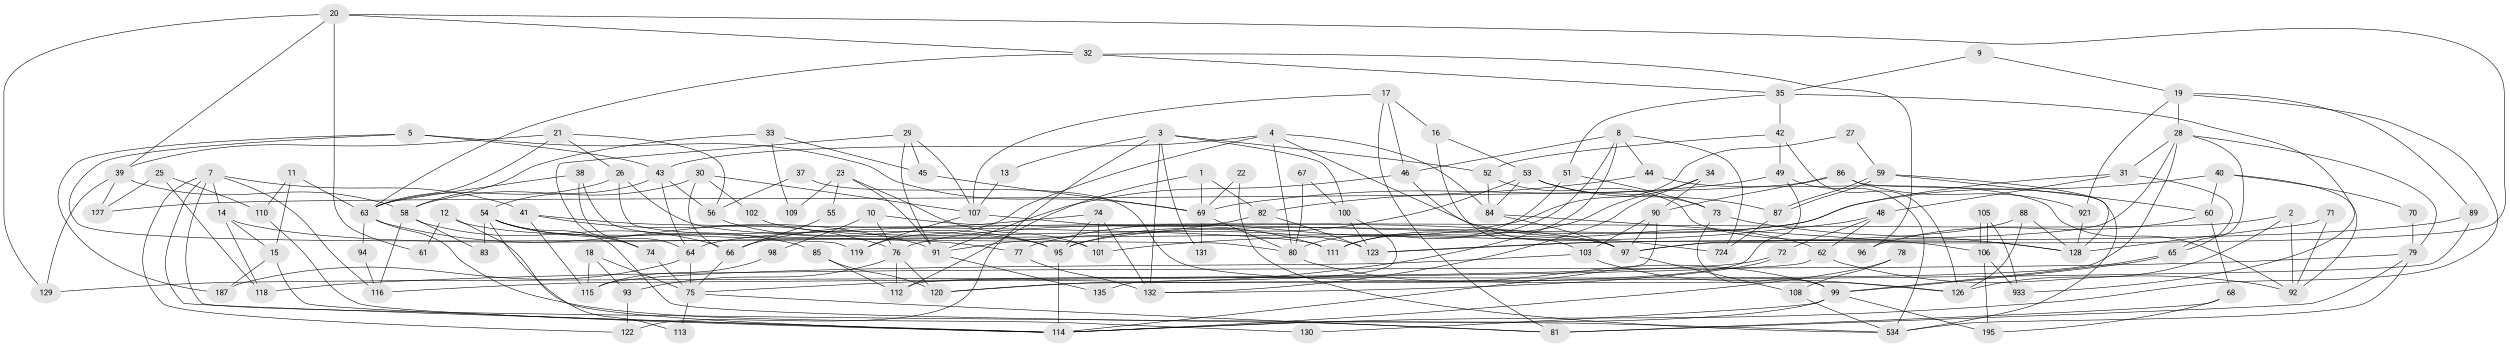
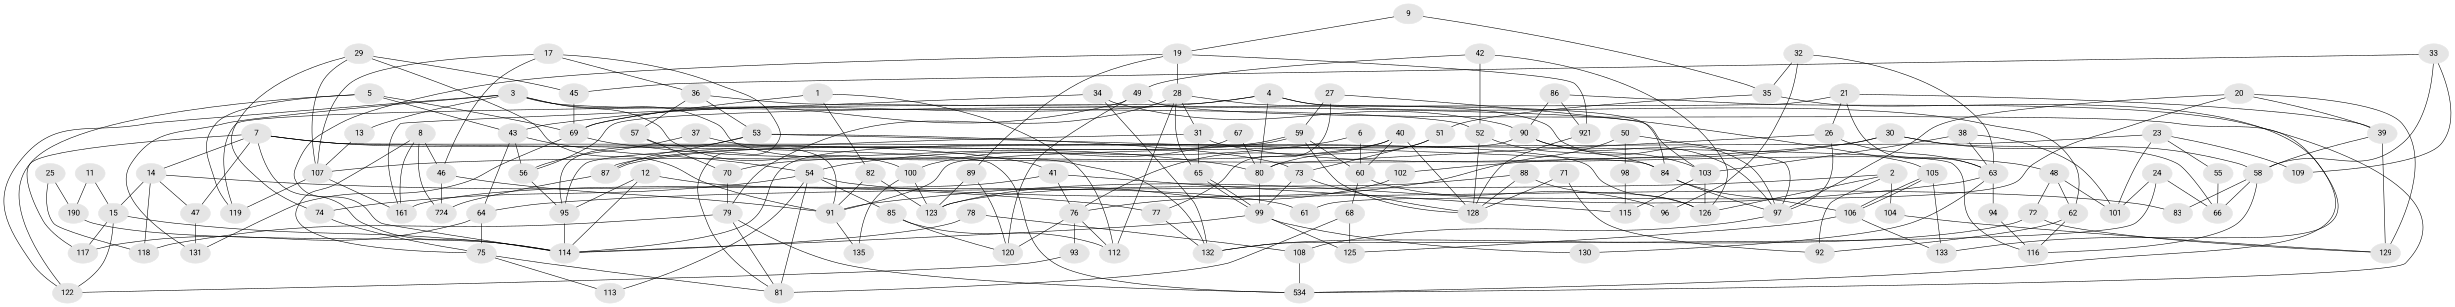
edge "20" -- "32": removed
edge "35" -- "42": removed
edge "27" -- "105": added
node "57": added
node "6": added
node "16": label "16" -> "36"
node "22": removed
node "44": removed
edge "11" -- "63": removed
edge "40" -- "92": now "40" -- "128"
node "127": removed
node "47": added
node "110": label "110" -> "190"
node "10": label "10" -> "50"
node "104": added
edge "38" -- "64": now "38" -- "103"
edge "24" -- "95": removed
node "18": removed
node "111": label "111" -> "161"
edge "15" -- "122": added
edge "66" -- "75": removed
node "187": label "187" -> "117"
node "933": label "933" -> "133"
node "195": label "195" -> "125"
